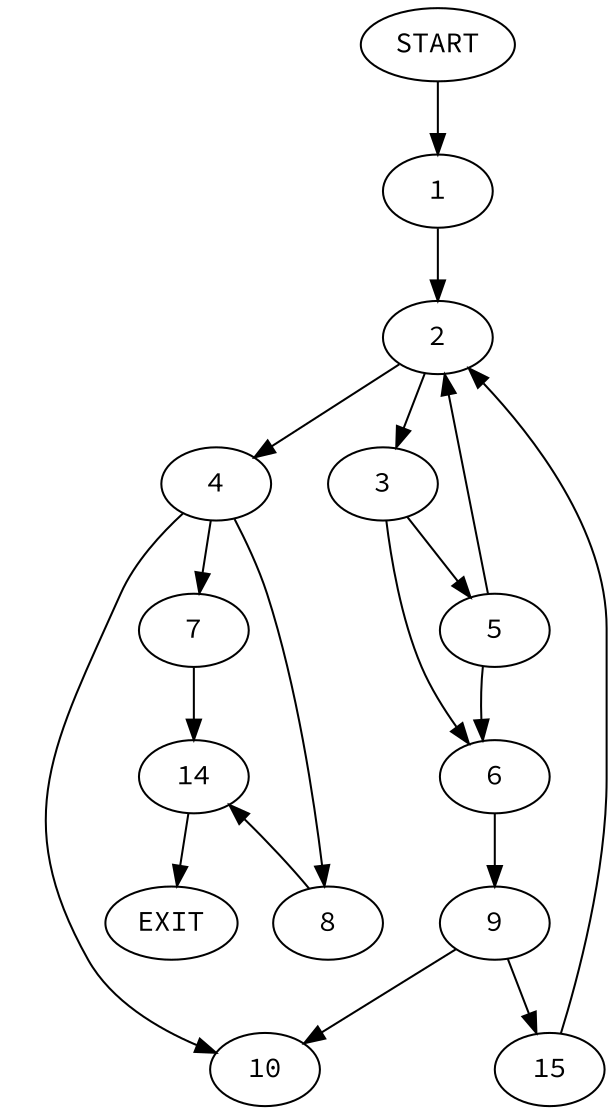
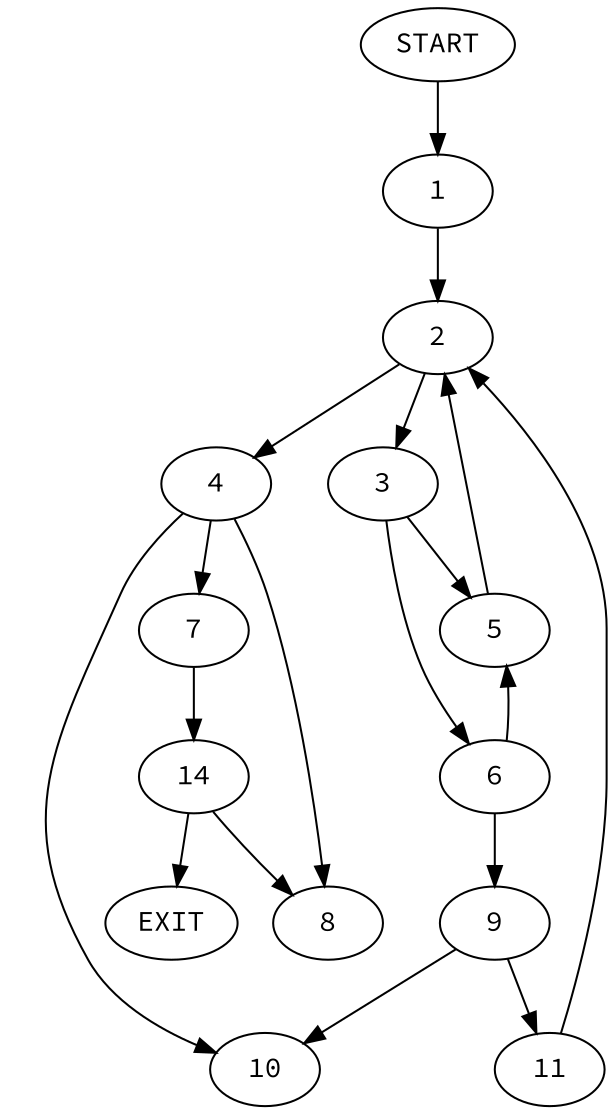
edge "5" -> "6": reversed
edge "8" -> "14": reversed
node "15": label "15" -> "11"
